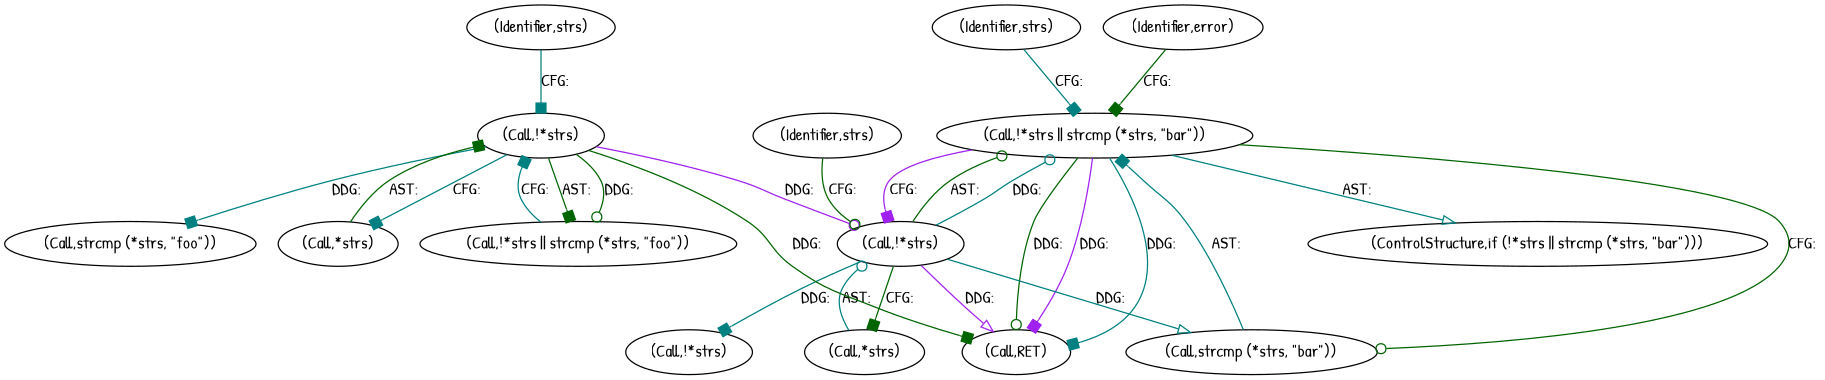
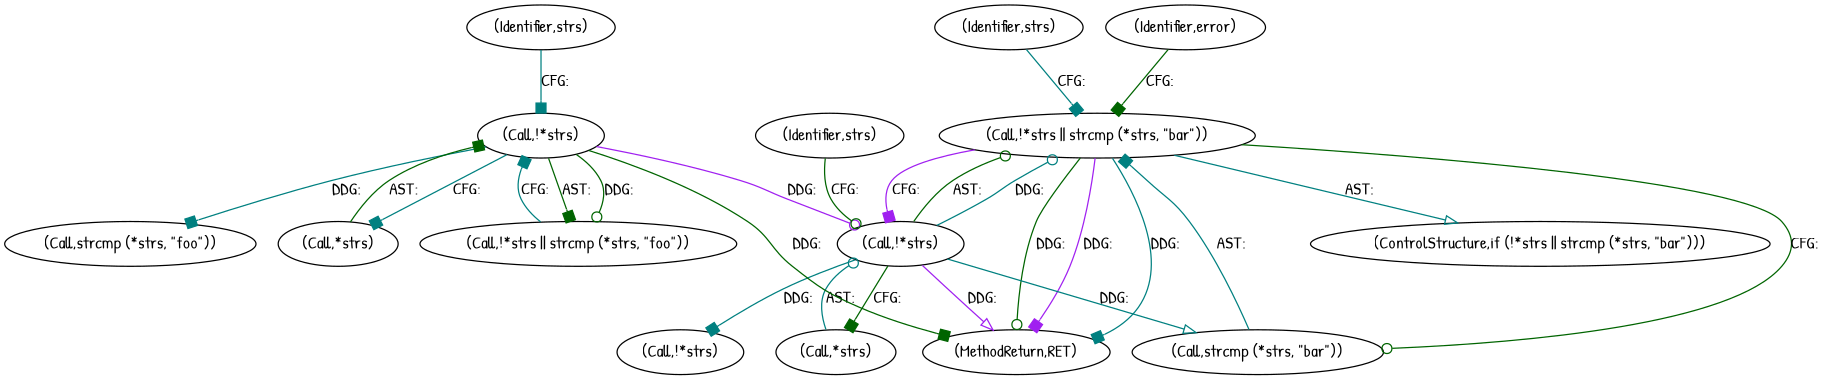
node "(Call,RET)": label "(Call,RET)" -> "(MethodReturn,RET)"
